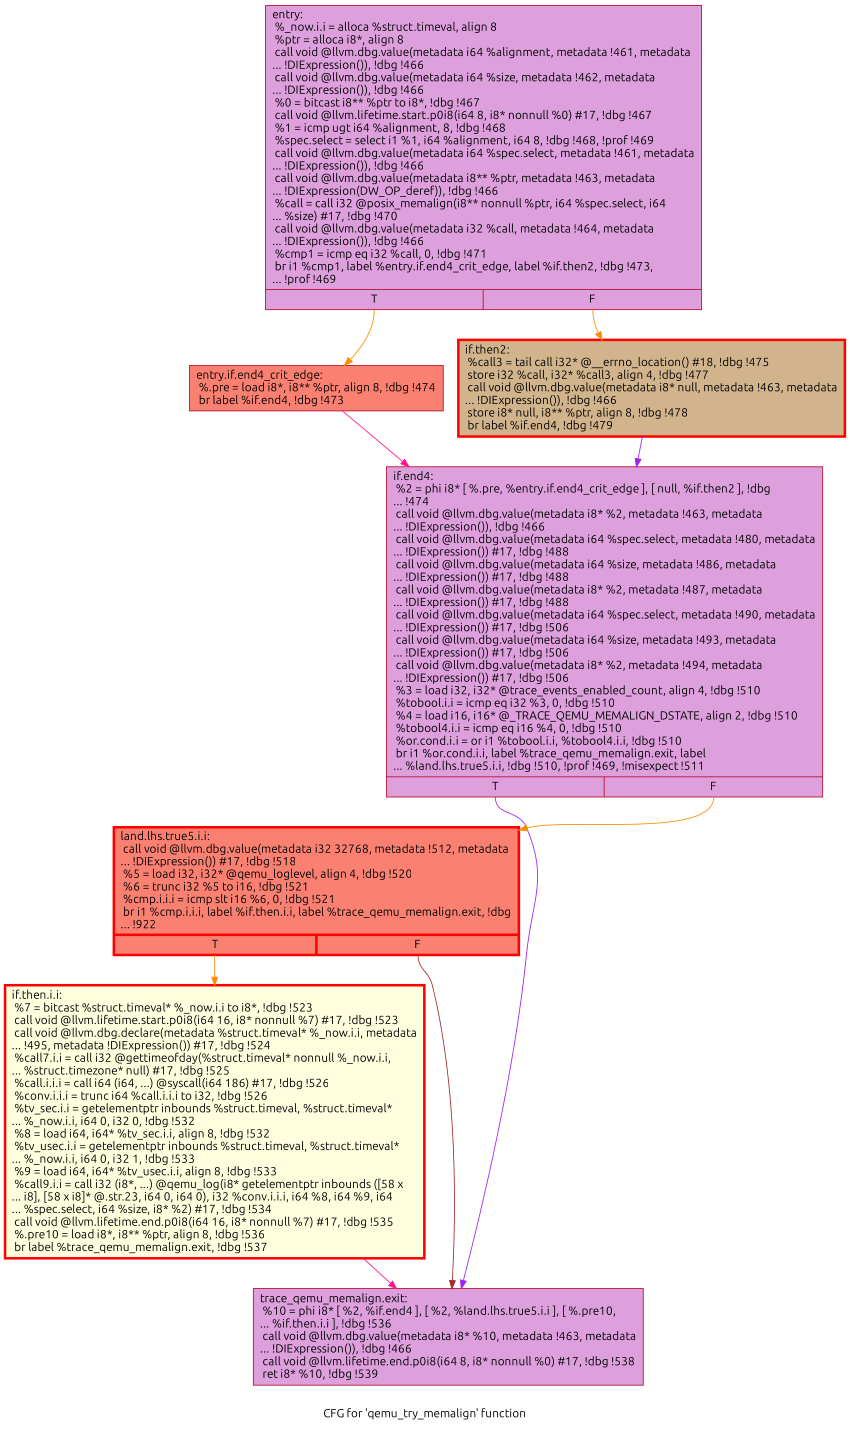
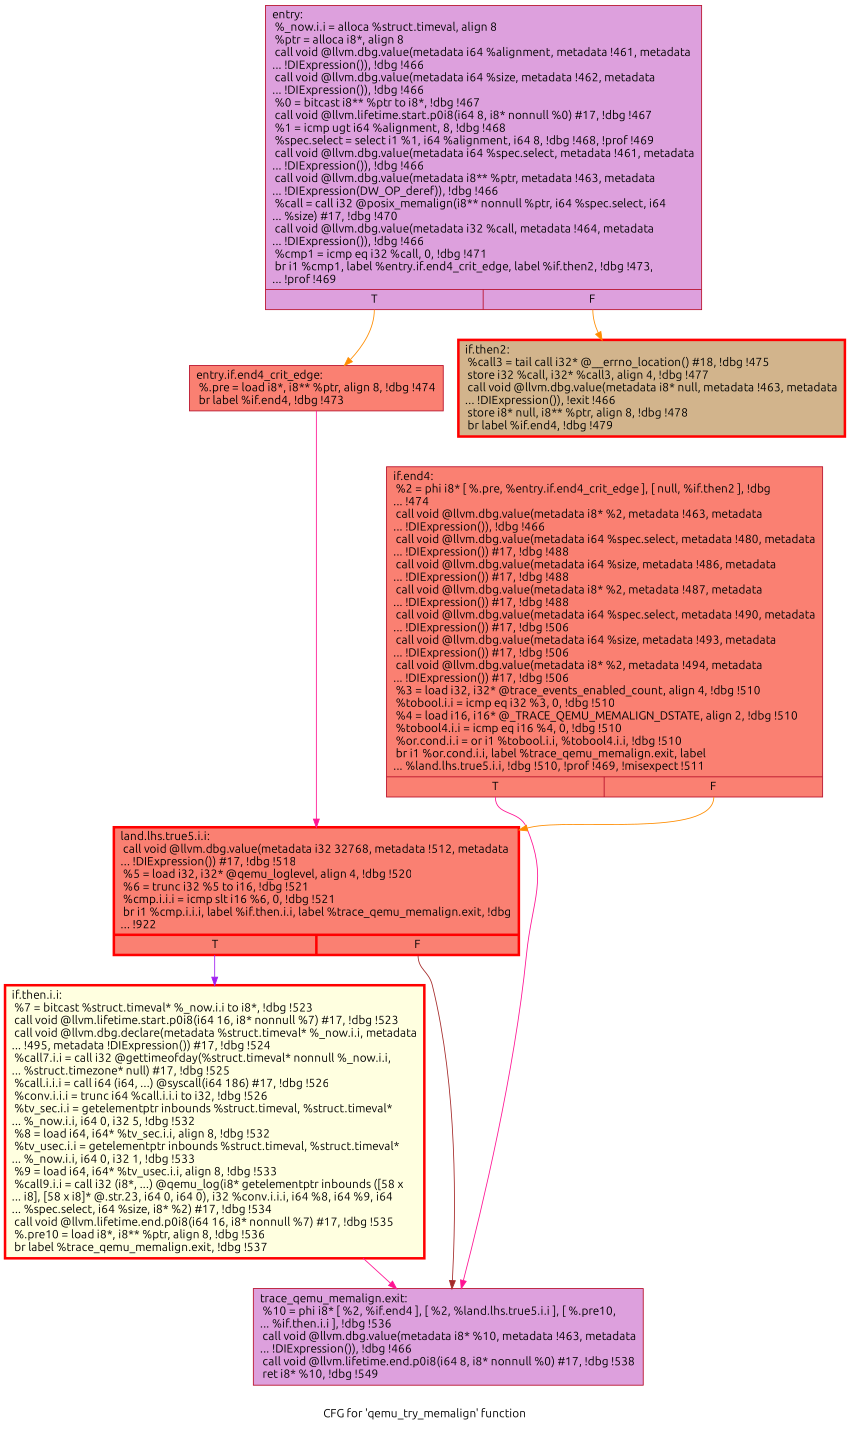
node "if.then2:": text "... !DIExpression()), !dbg !466" -> "... !DIExpression()), !exit !466"
edge "entry.if.end4_crit_edge:" -> "if.end4:": now "entry.if.end4_crit_edge:" -> "land.lhs.true5.i.i:"
edge "if.then2:" -> "if.end4:": removed
node "if.end4:": fillcolor plum -> salmon
edge "land.lhs.true5.i.i:" -> "if.then.i.i:": color darkorange -> purple
edge "if.end4:" -> "trace_qemu_memalign.exit:": color purple -> deeppink
node "if.then.i.i:": text "... %_now.i.i, i64 0, i32 0, !dbg !532" -> "... %_now.i.i, i64 0, i32 5, !dbg !532"
node "trace_qemu_memalign.exit:": text "ret i8* %10, !dbg !539" -> "ret i8* %10, !dbg !549"
